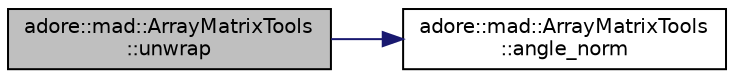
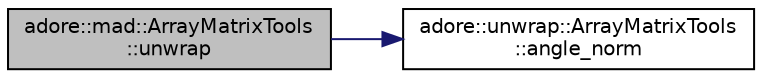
node "adore::mad::ArrayMatrixTools ::angle_norm": label "adore::mad::ArrayMatrixTools ::angle_norm" -> "adore::unwrap::ArrayMatrixTools ::angle_norm"
